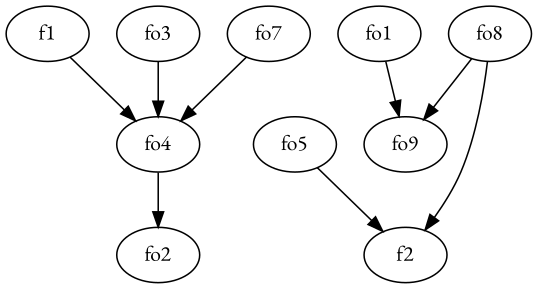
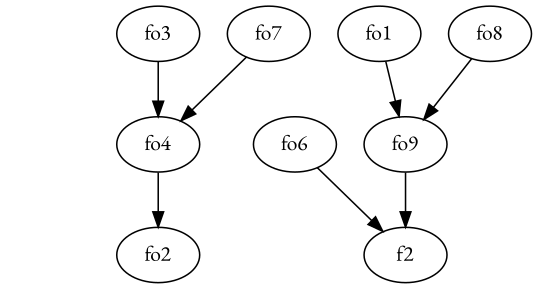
node "f1": removed
edge "fo8" -> "f2": now "fo9" -> "f2"
node "fo5": label "fo5" -> "fo6"
